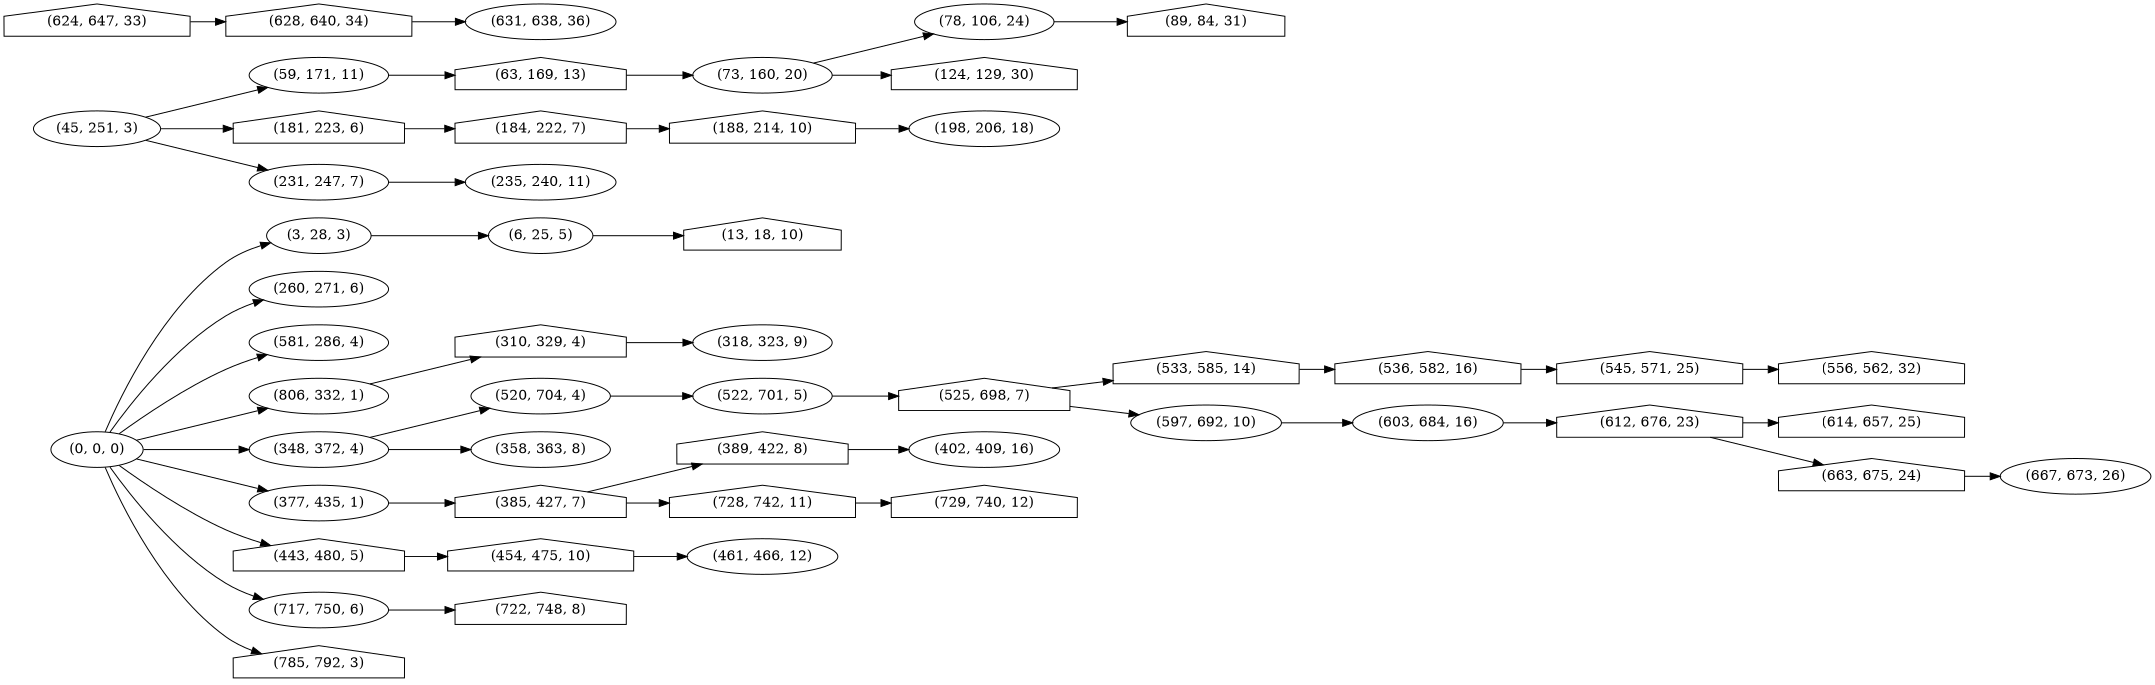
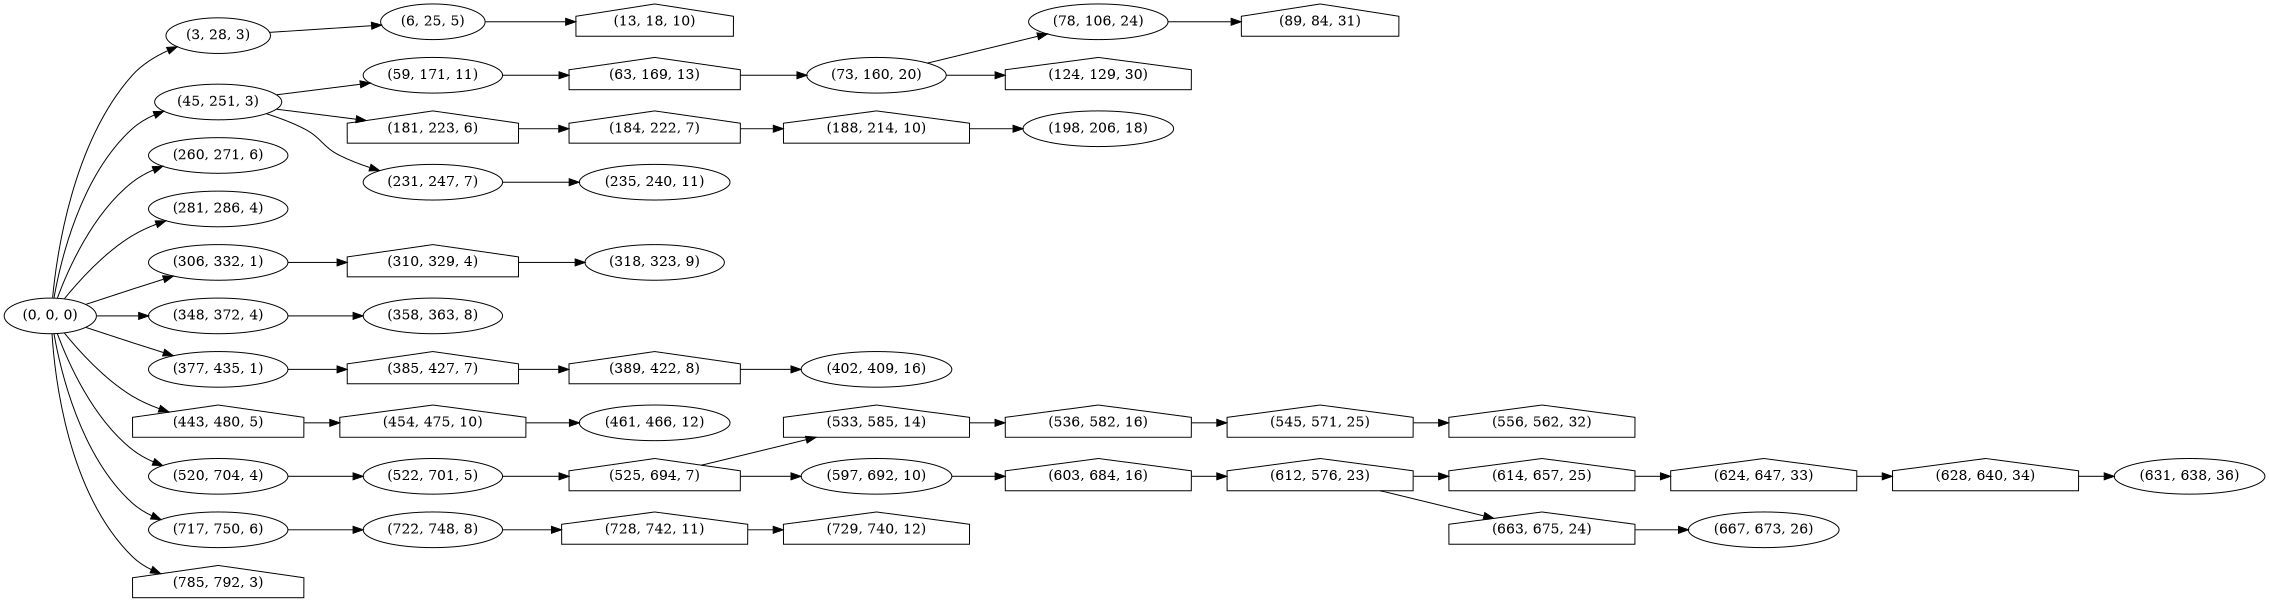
edge "(0, 0, 0)" -> "(45, 251, 3)": added
node "(581, 286, 4)": label "(581, 286, 4)" -> "(281, 286, 4)"
node "(806, 332, 1)": label "(806, 332, 1)" -> "(306, 332, 1)"
node "(525, 698, 7)": label "(525, 698, 7)" -> "(525, 694, 7)"
node "(603, 684, 16)": shape ellipse -> house
node "(612, 676, 23)": label "(612, 676, 23)" -> "(612, 576, 23)"
edge "(348, 372, 4)" -> "(520, 704, 4)": now "(0, 0, 0)" -> "(520, 704, 4)"
edge "(614, 657, 25)" -> "(624, 647, 33)": added
edge "(385, 427, 7)" -> "(728, 742, 11)": now "(722, 748, 8)" -> "(728, 742, 11)"
node "(722, 748, 8)": shape house -> ellipse
